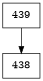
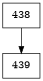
edge "439" -> "438": reversed
